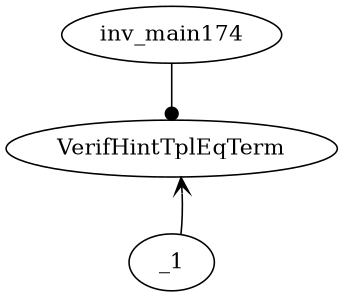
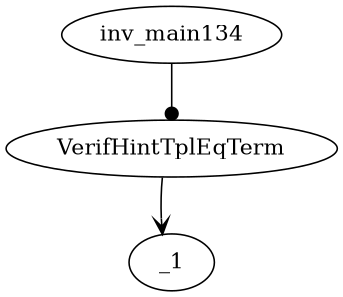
node "inv_main174": label "inv_main174" -> "inv_main134"
edge "_1" -> "VerifHintTplEqTerm": reversed
